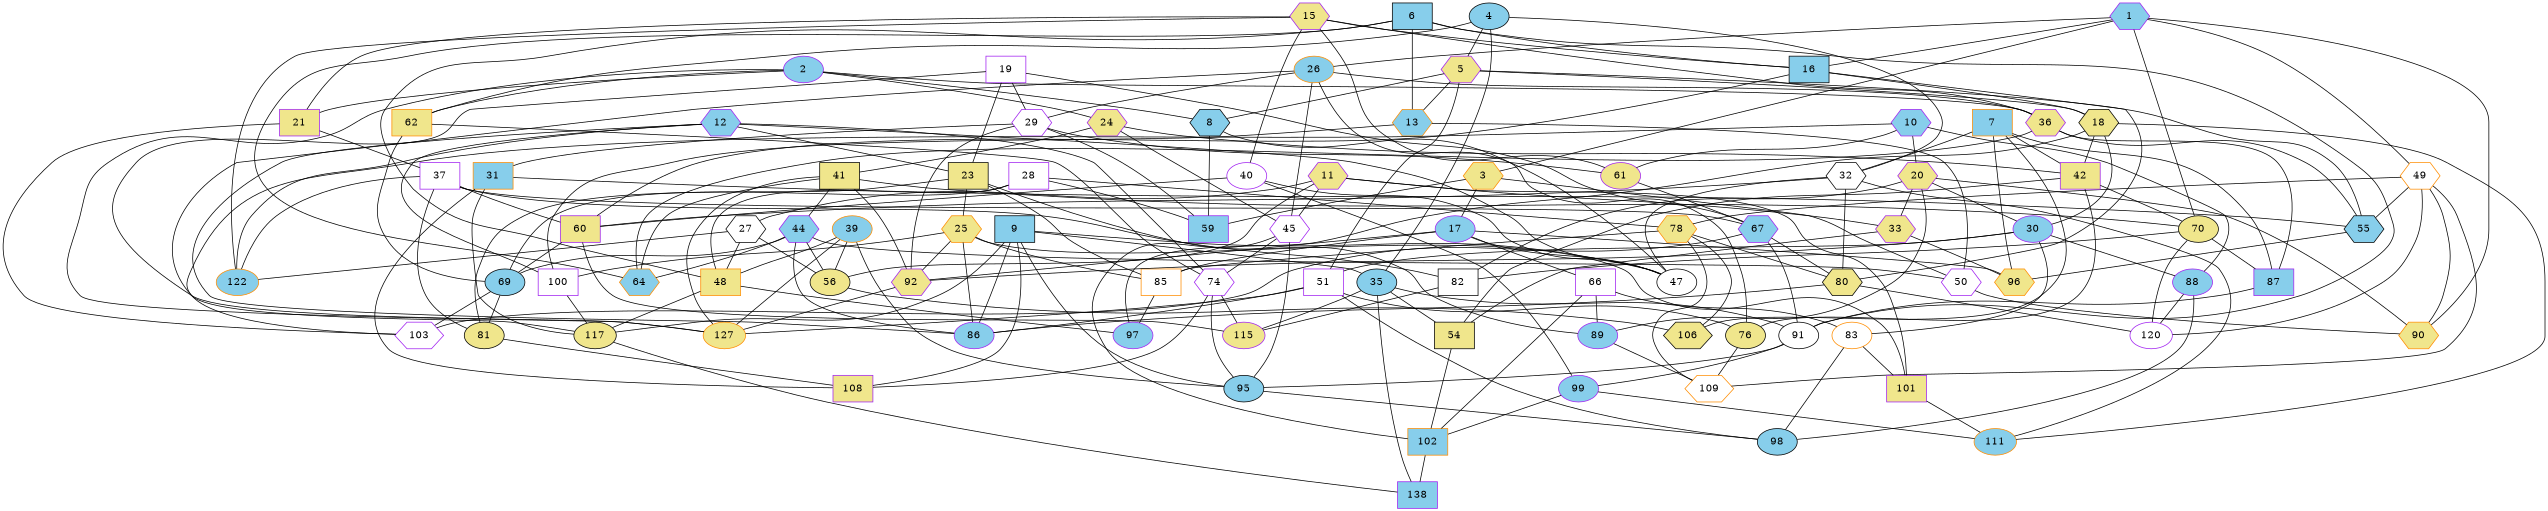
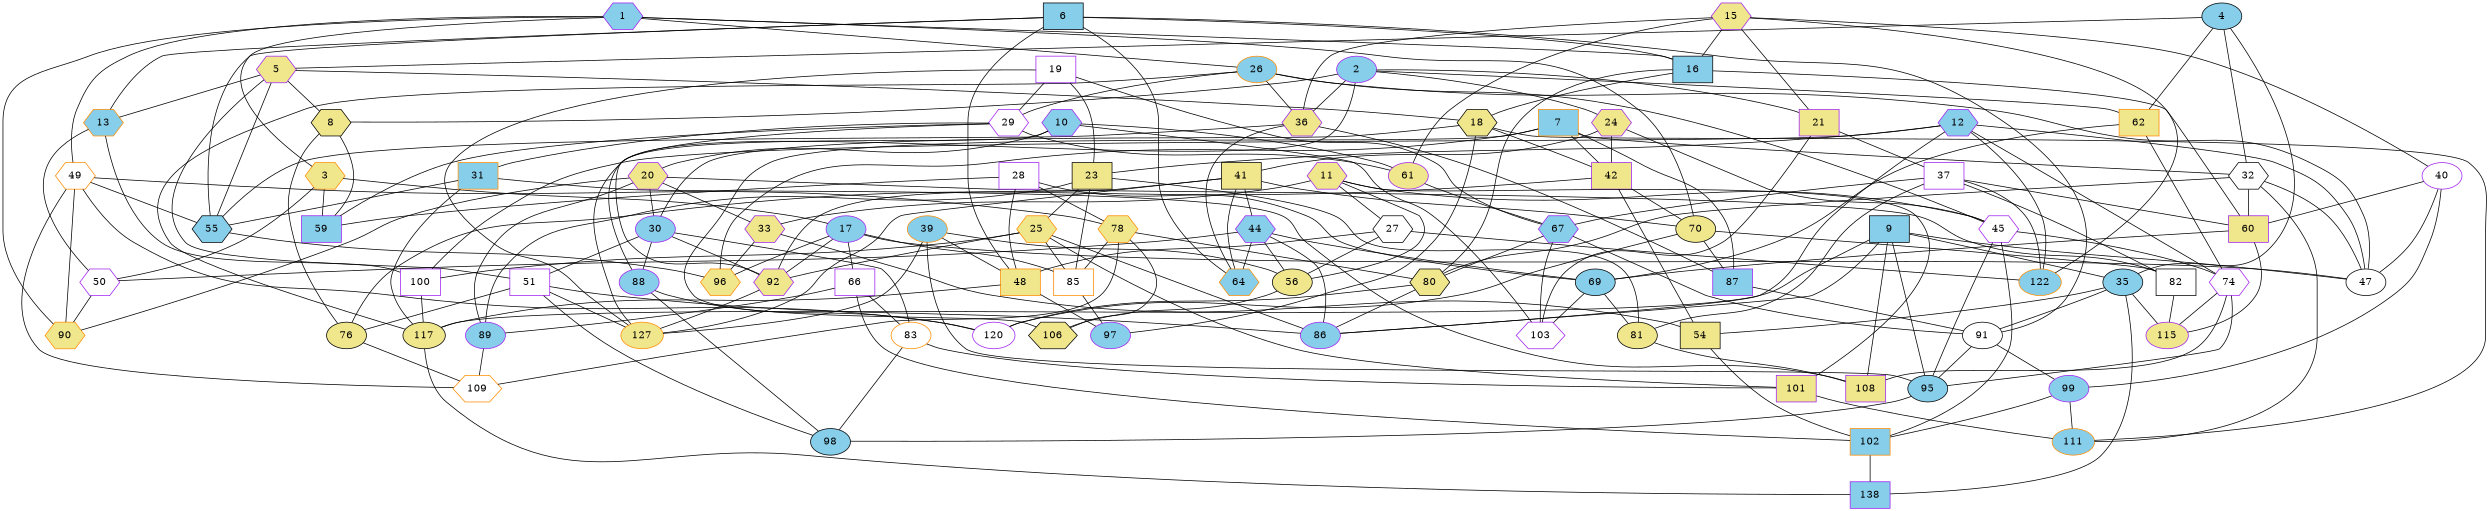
edge "6" -- "55": added
node "8": fillcolor skyblue -> khaki
